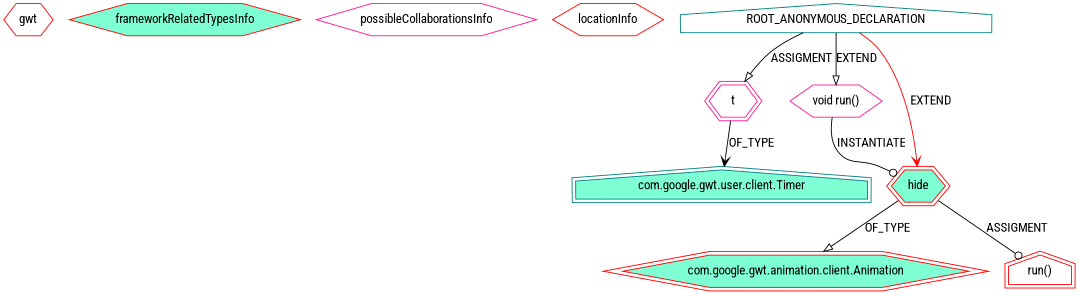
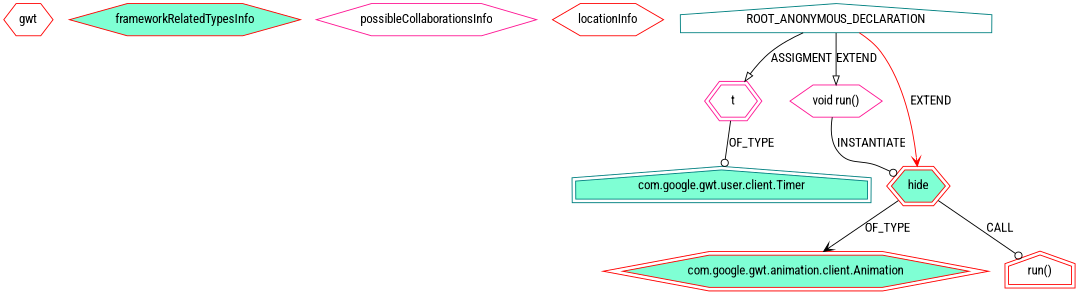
edge "t" -> "com.google.gwt.user.client.Timer": arrowhead vee -> odot
edge "hide" -> "com.google.gwt.animation.client.Animation": arrowhead onormal -> vee
edge "hide" -> "run()": label "ASSIGMENT" -> "CALL"
